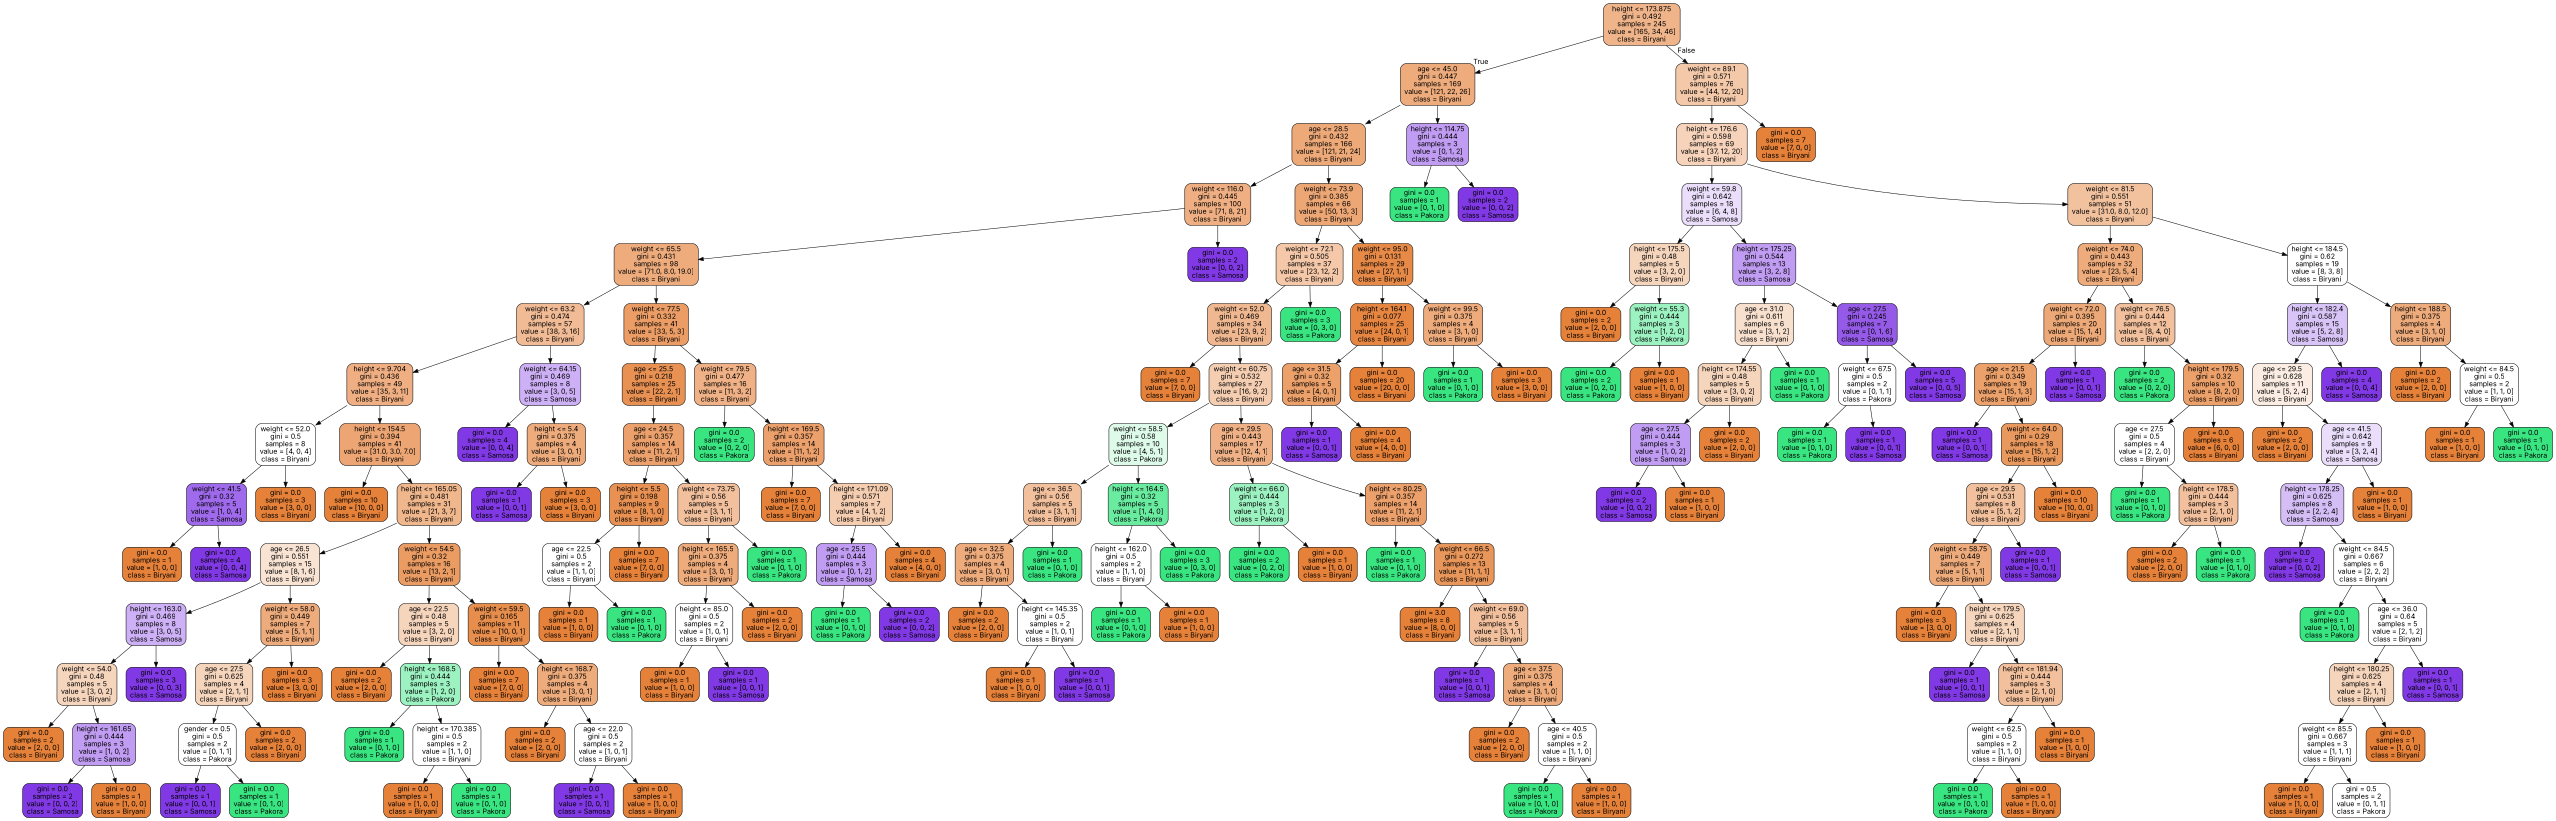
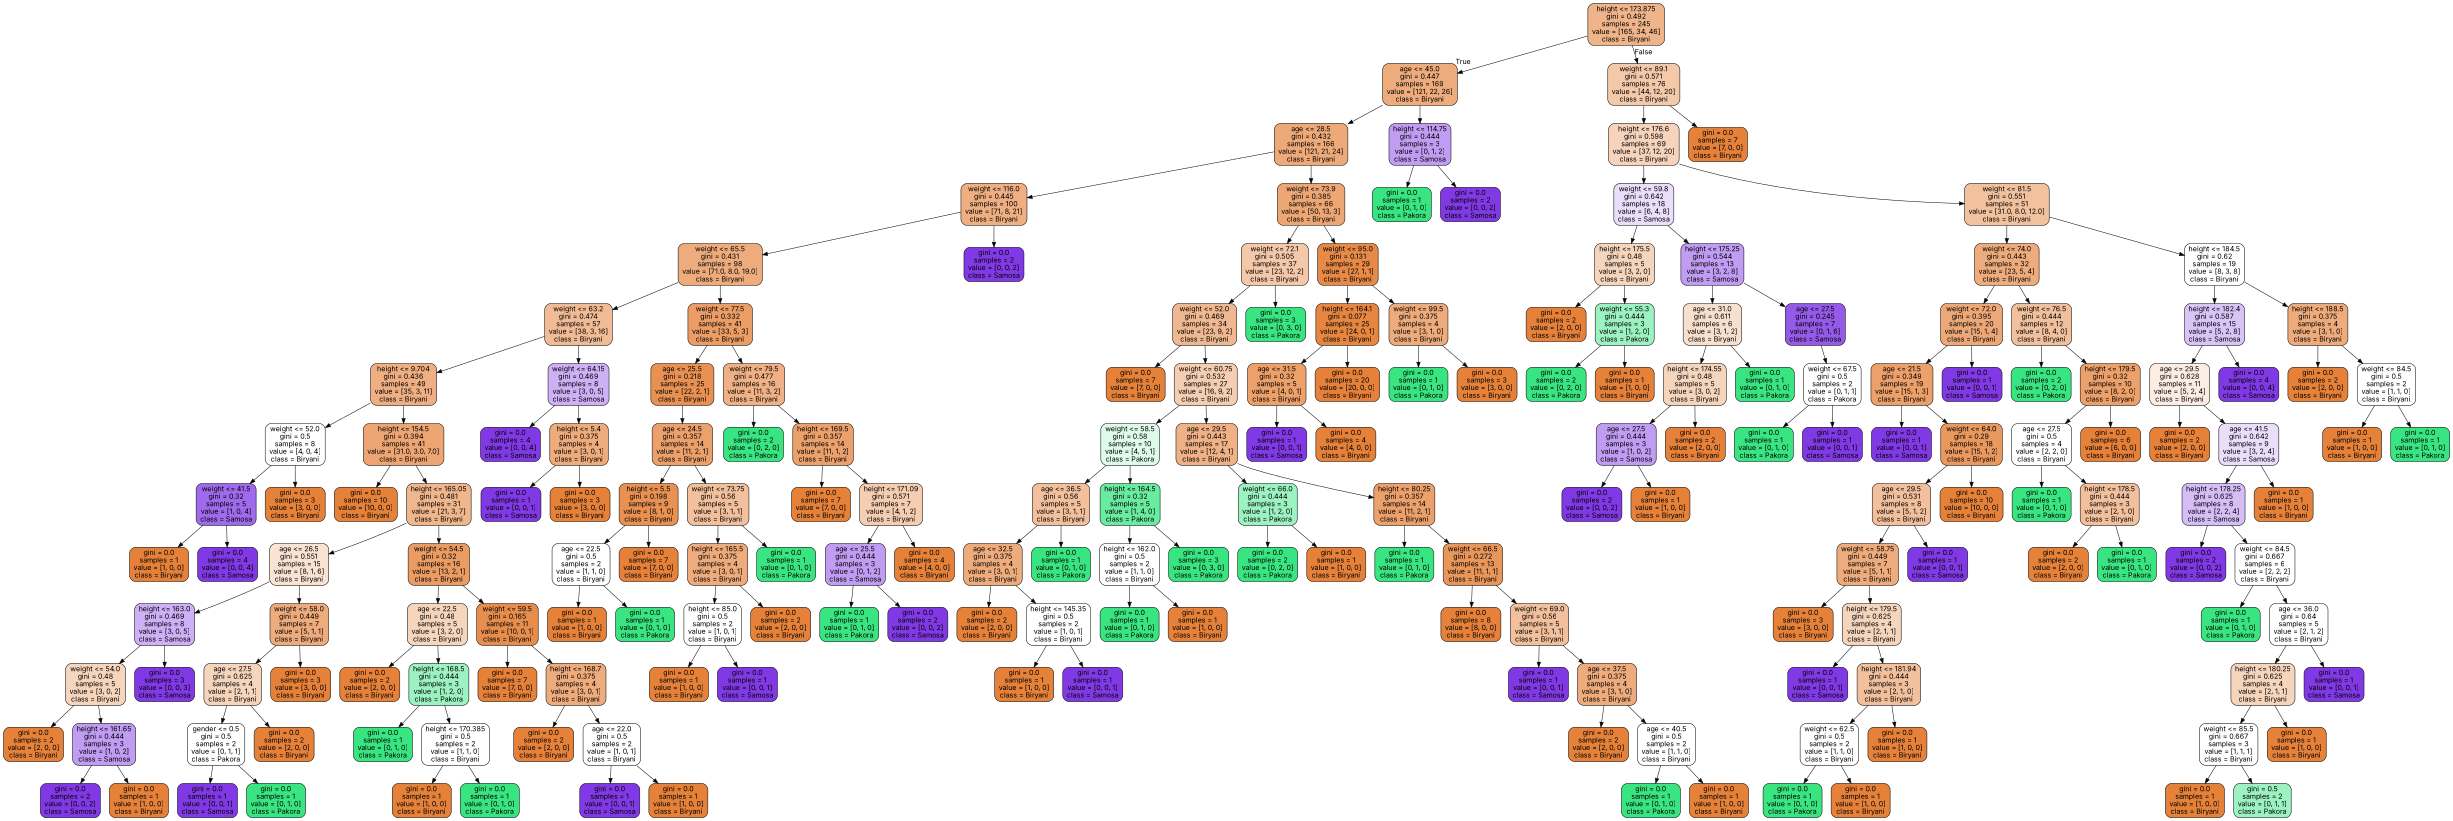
node "gini = 0.0 samples = 5 value = [0, 0, 5] class = Samosa": removed
node "gini = 3.0 samples = 8 value = [8, 0, 0] class = Biryani": label "gini = 3.0 samples = 8 value = [8, 0, 0] class = Biryani" -> "gini = 0.0 samples = 8 value = [8, 0, 0] class = Biryani"
node "gini = 0.5 samples = 2 value = [0, 1, 1] class = Pakora": fillcolor #ffffff -> #9cf2c0
